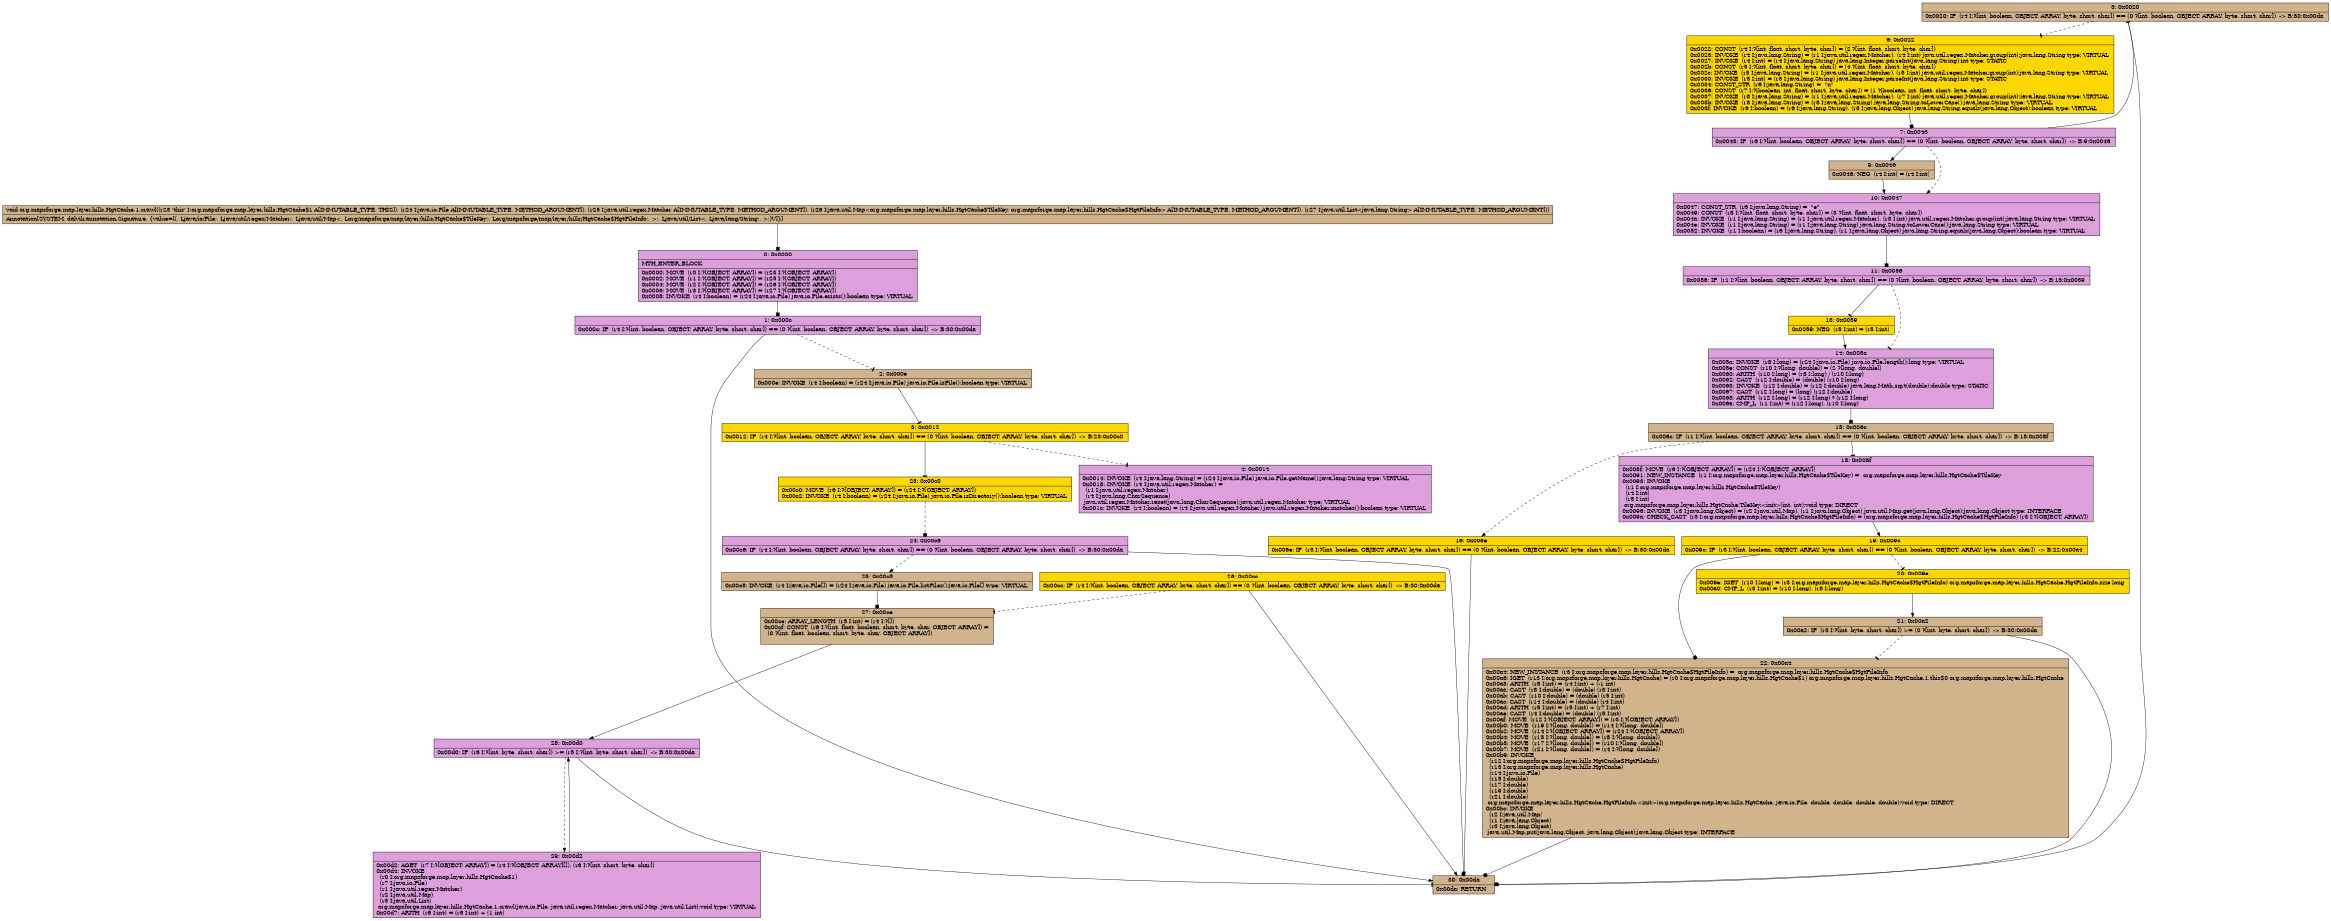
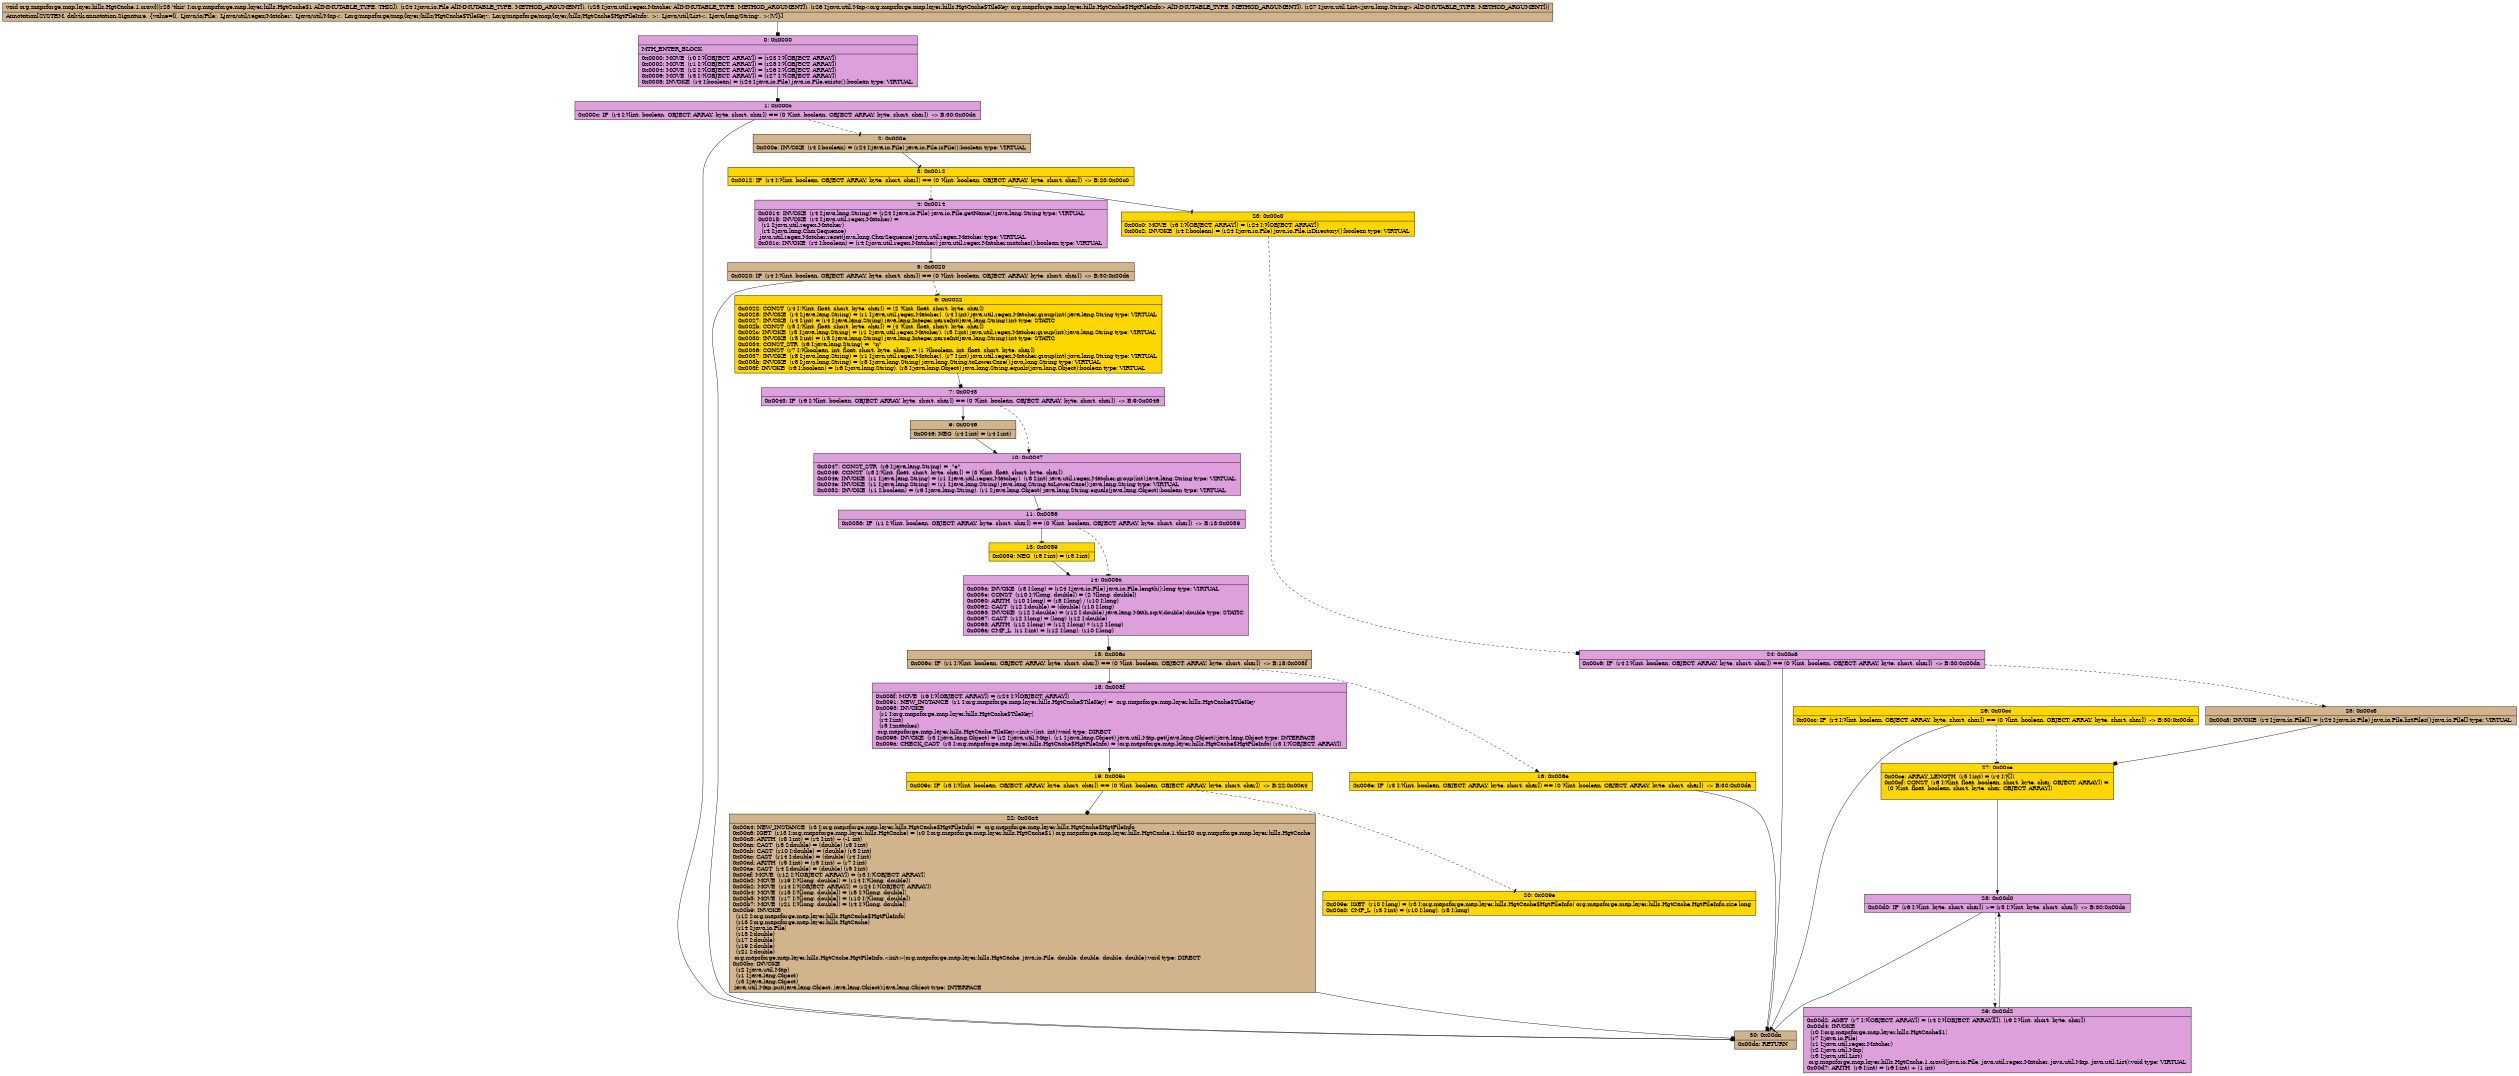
edge "7: 0x0043" -> "5: 0x0020": now "4: 0x0014" -> "5: 0x0020"
edge "10: 0x0047" -> "11: 0x0056": arrowhead box -> tee
node "18: 0x008f": text "(r5 I:int)" -> "(r5 I:matches)"
node "27: 0x00ce": fillcolor tan -> gold
node "21: 0x00a2": removed
